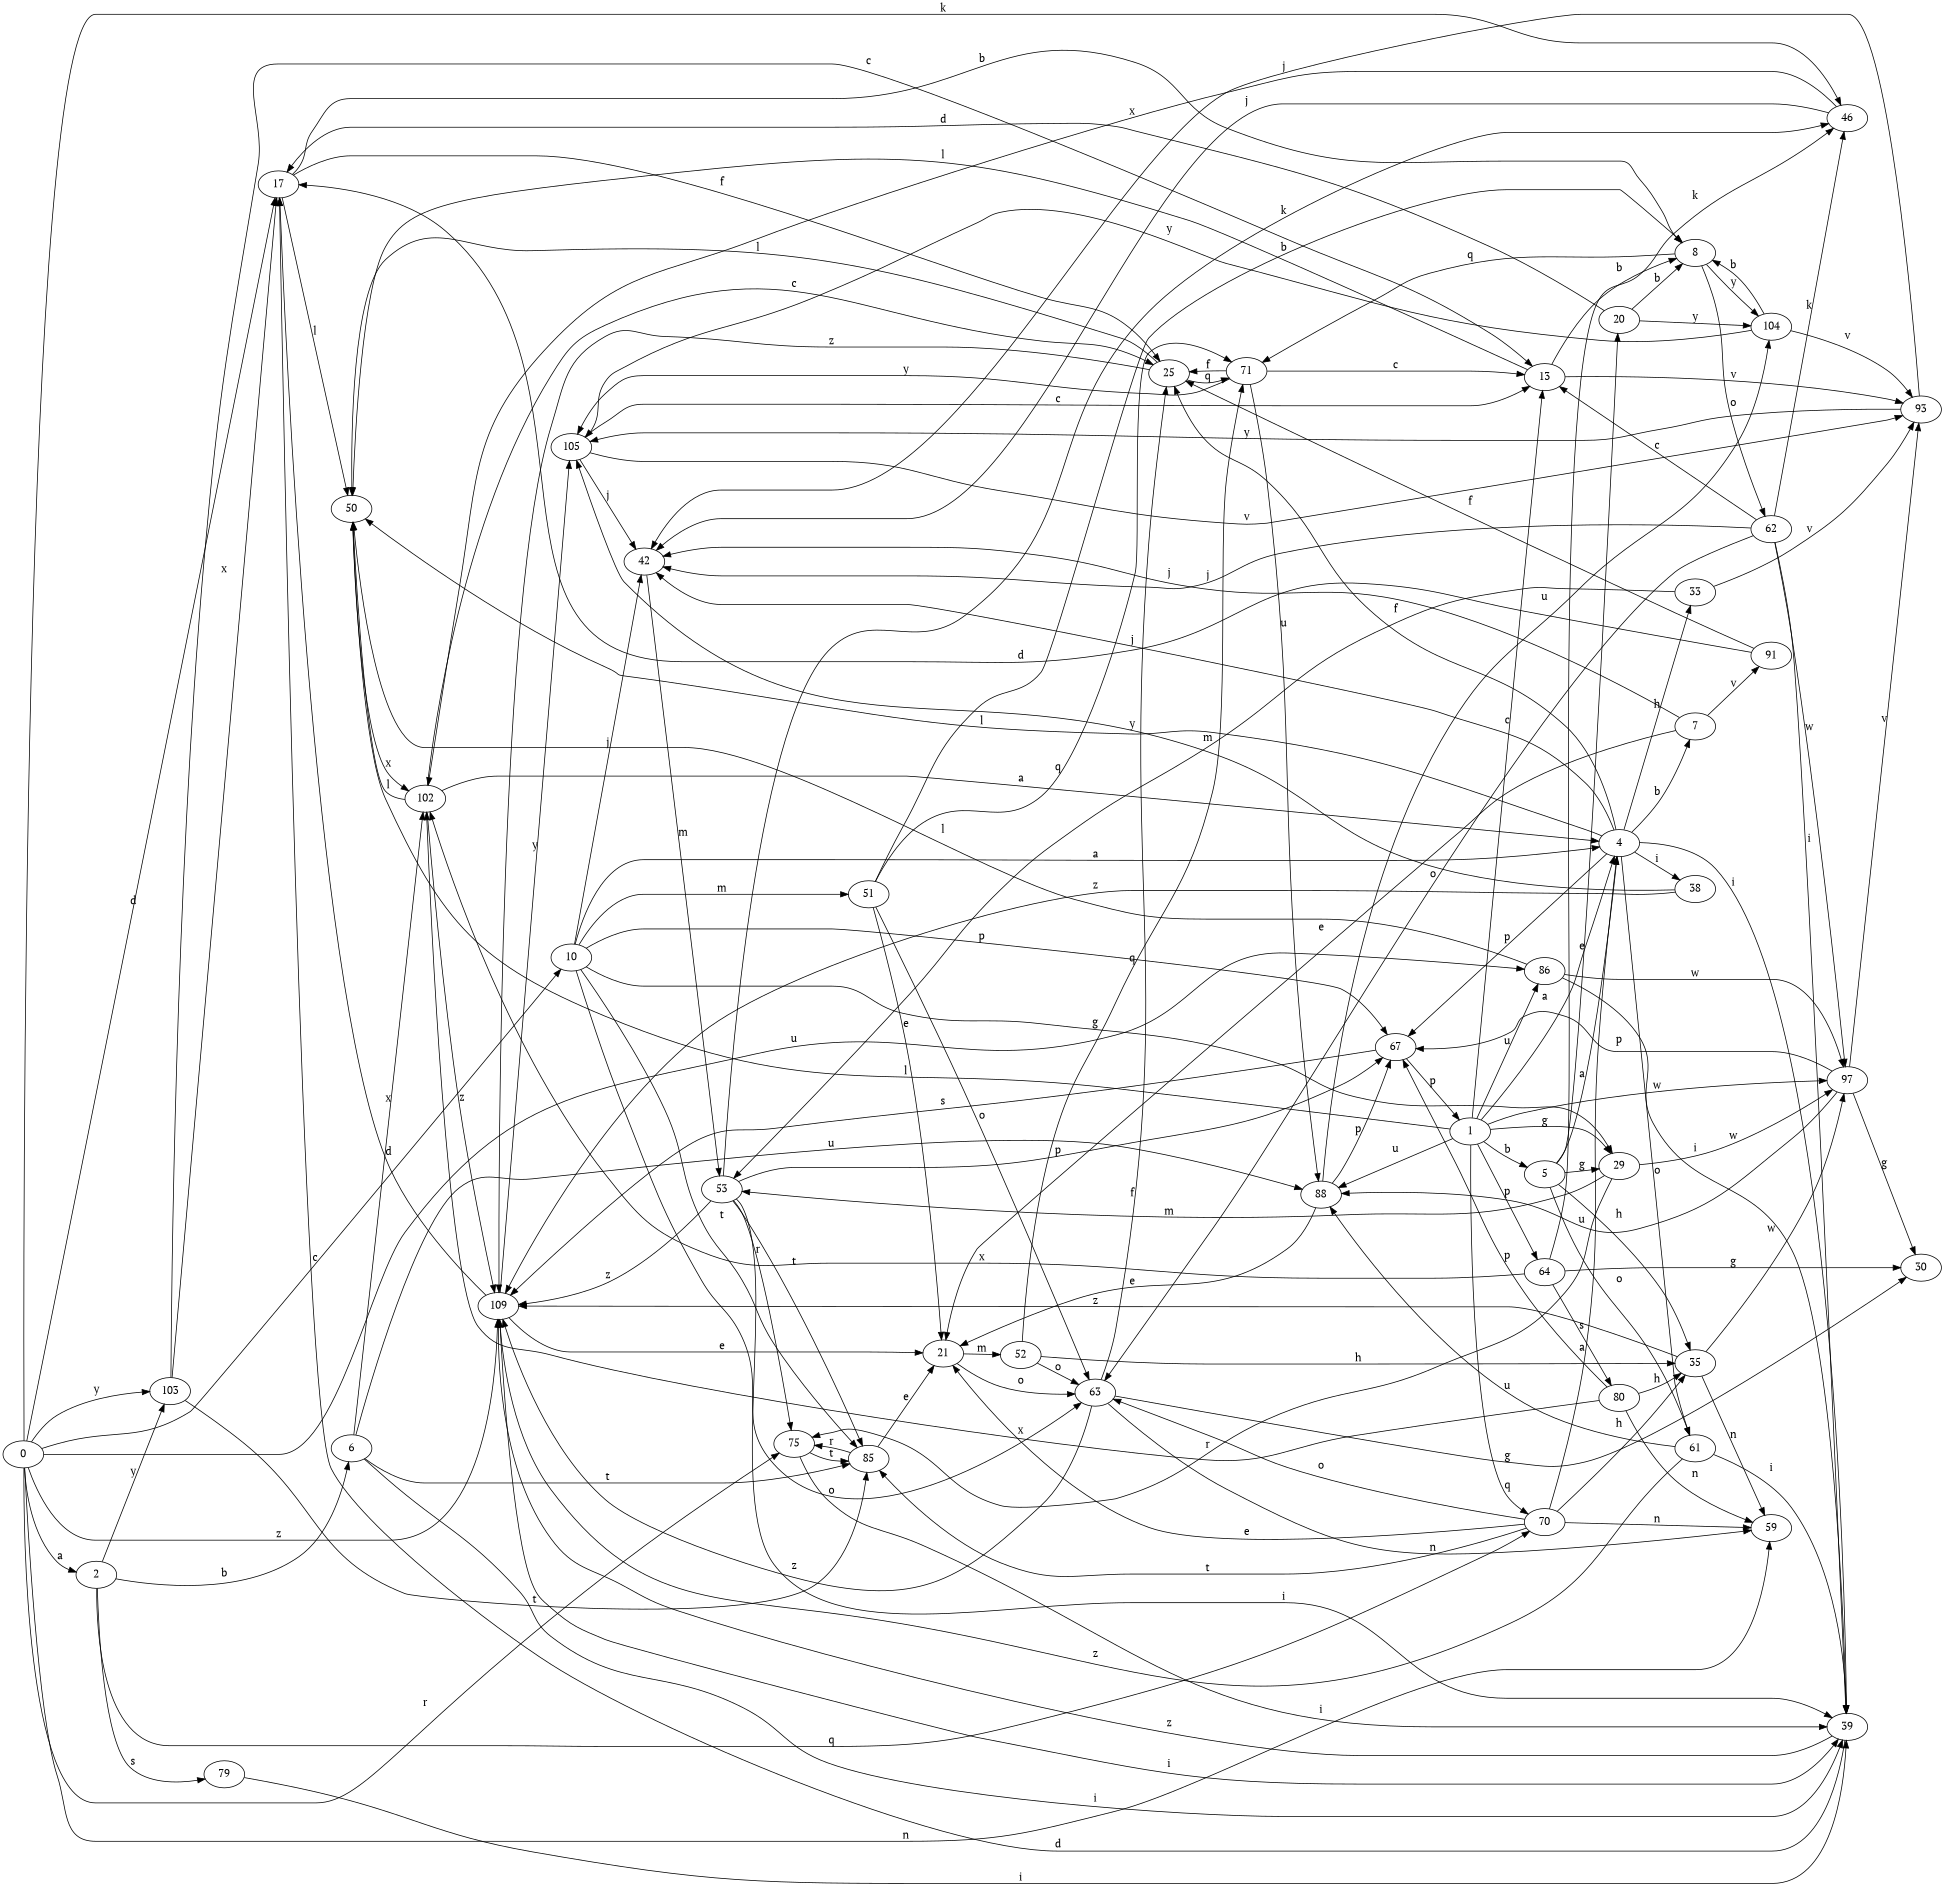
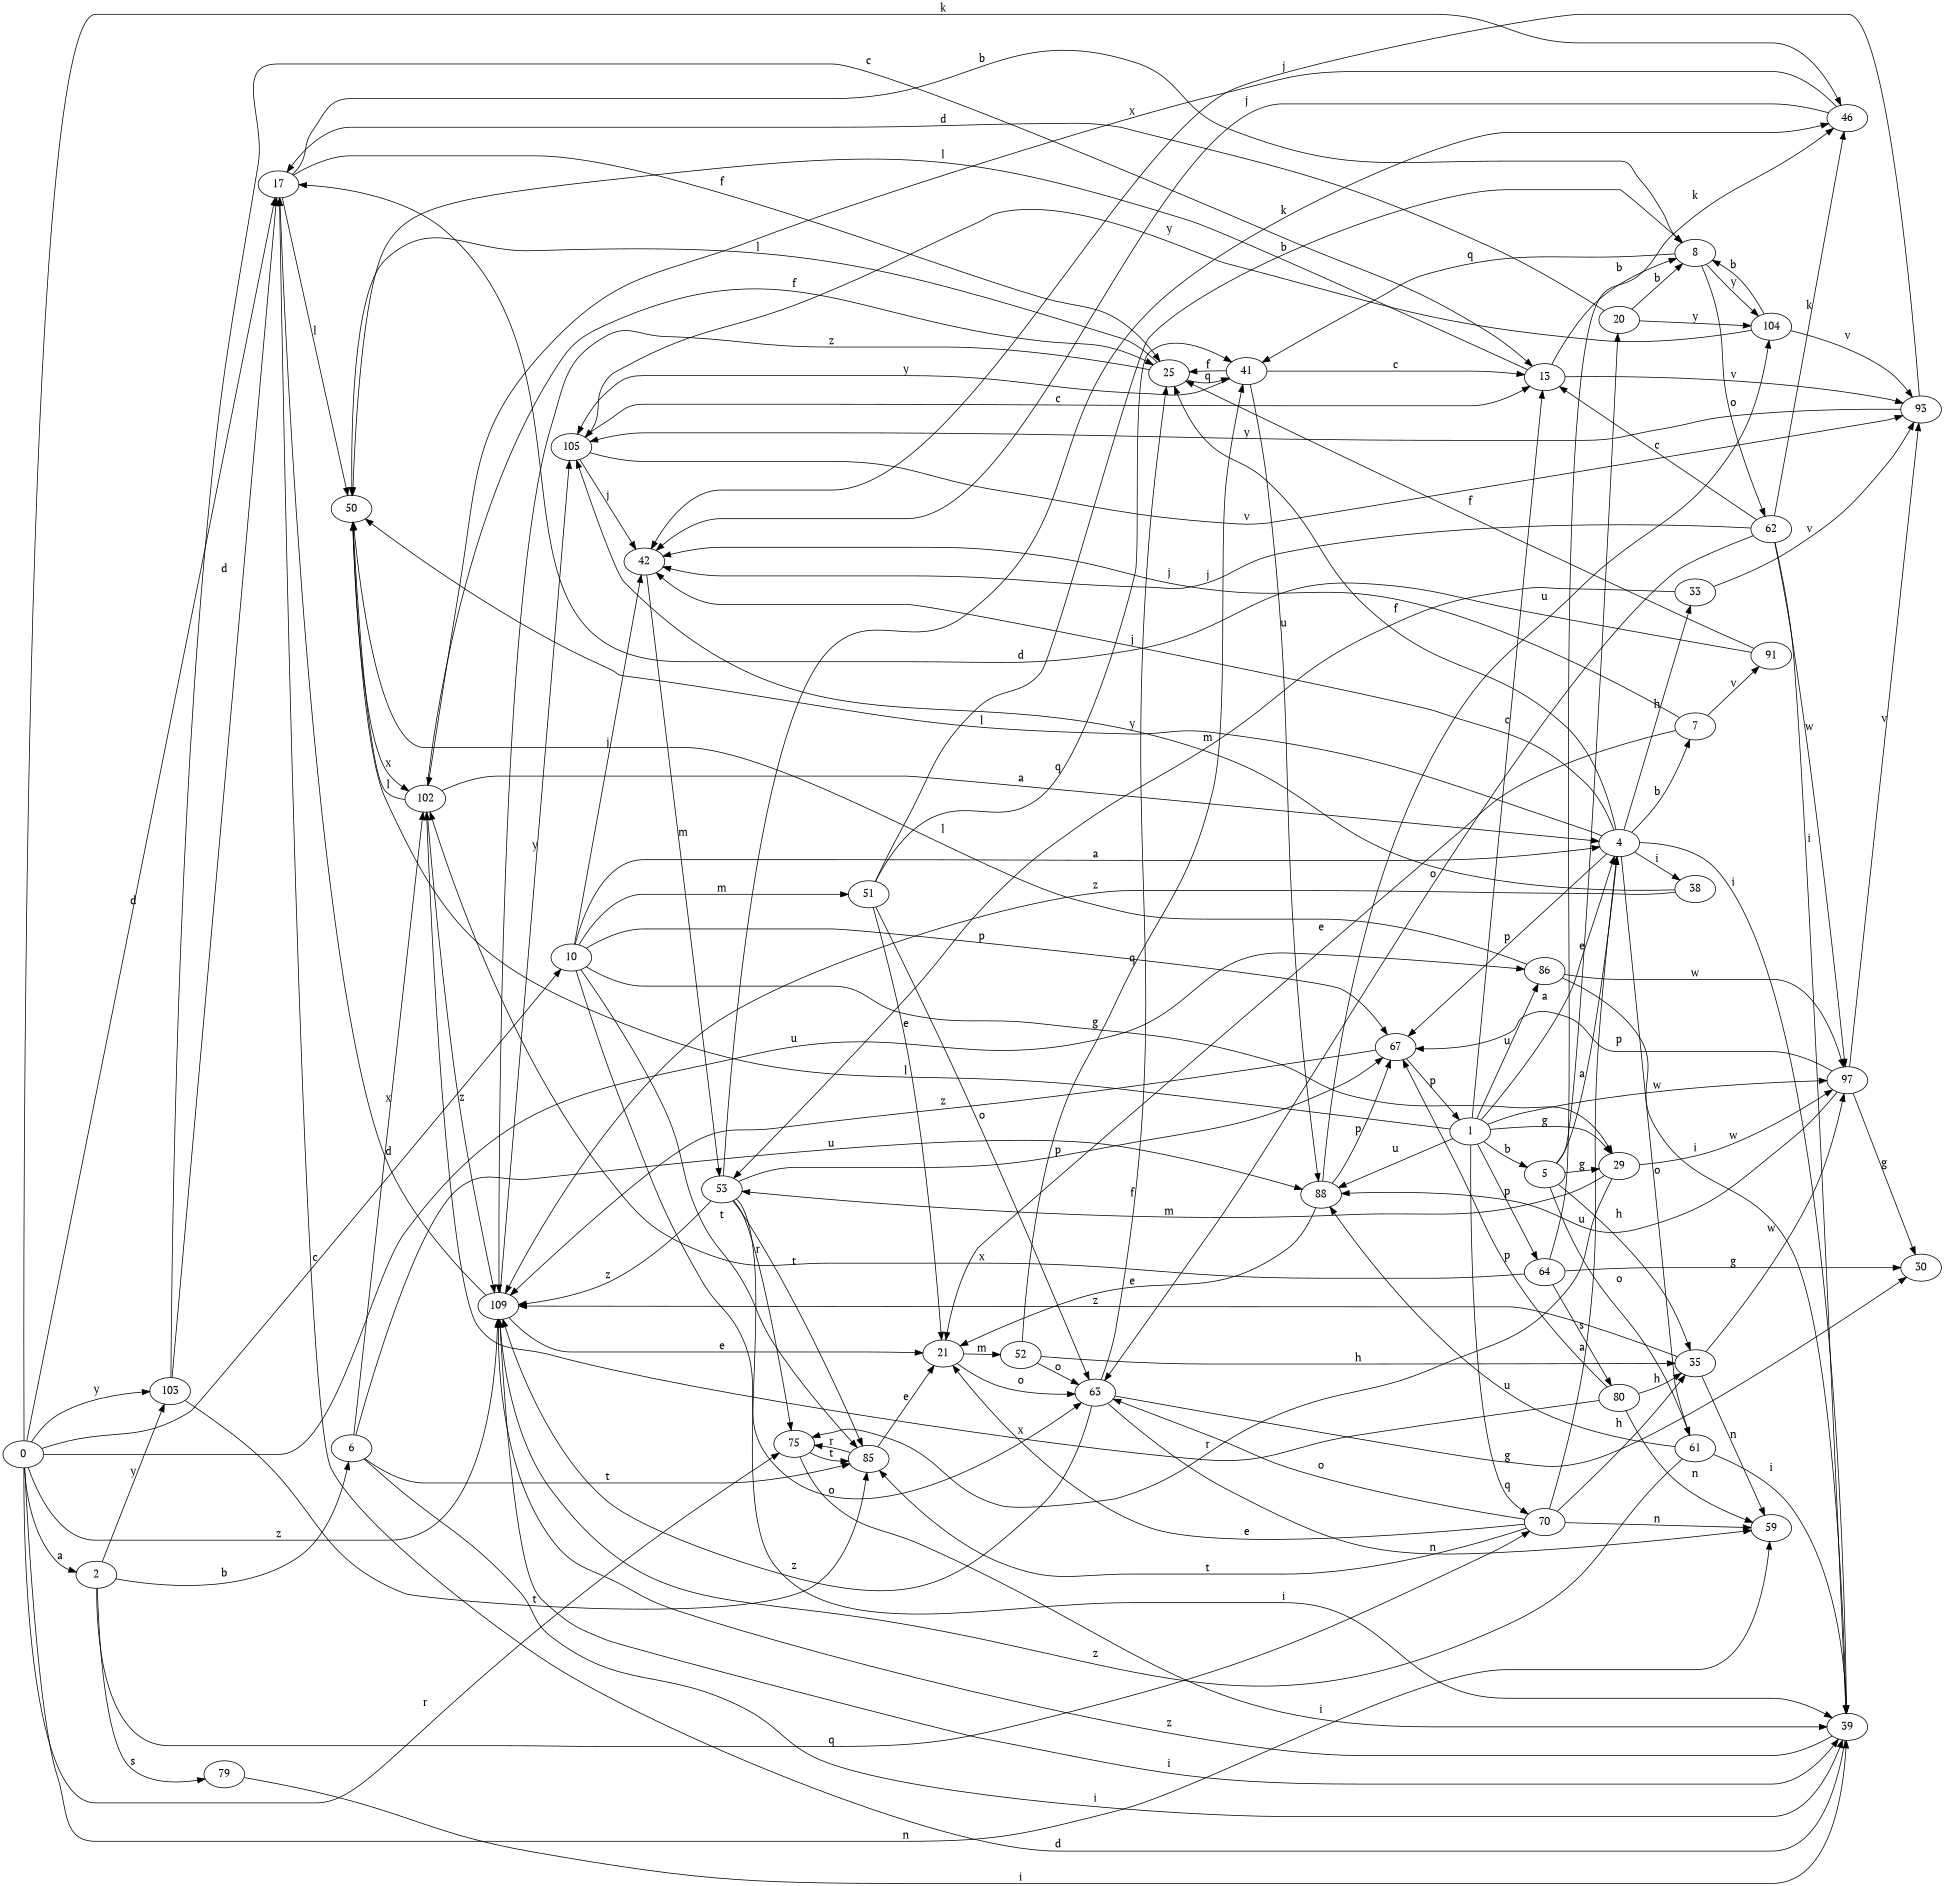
edge "102" -> "25": label "c" -> "f"
node "71": label "71" -> "41"
edge "103" -> "17": label "x" -> "d"
edge "67" -> "109": label "s" -> "z"
